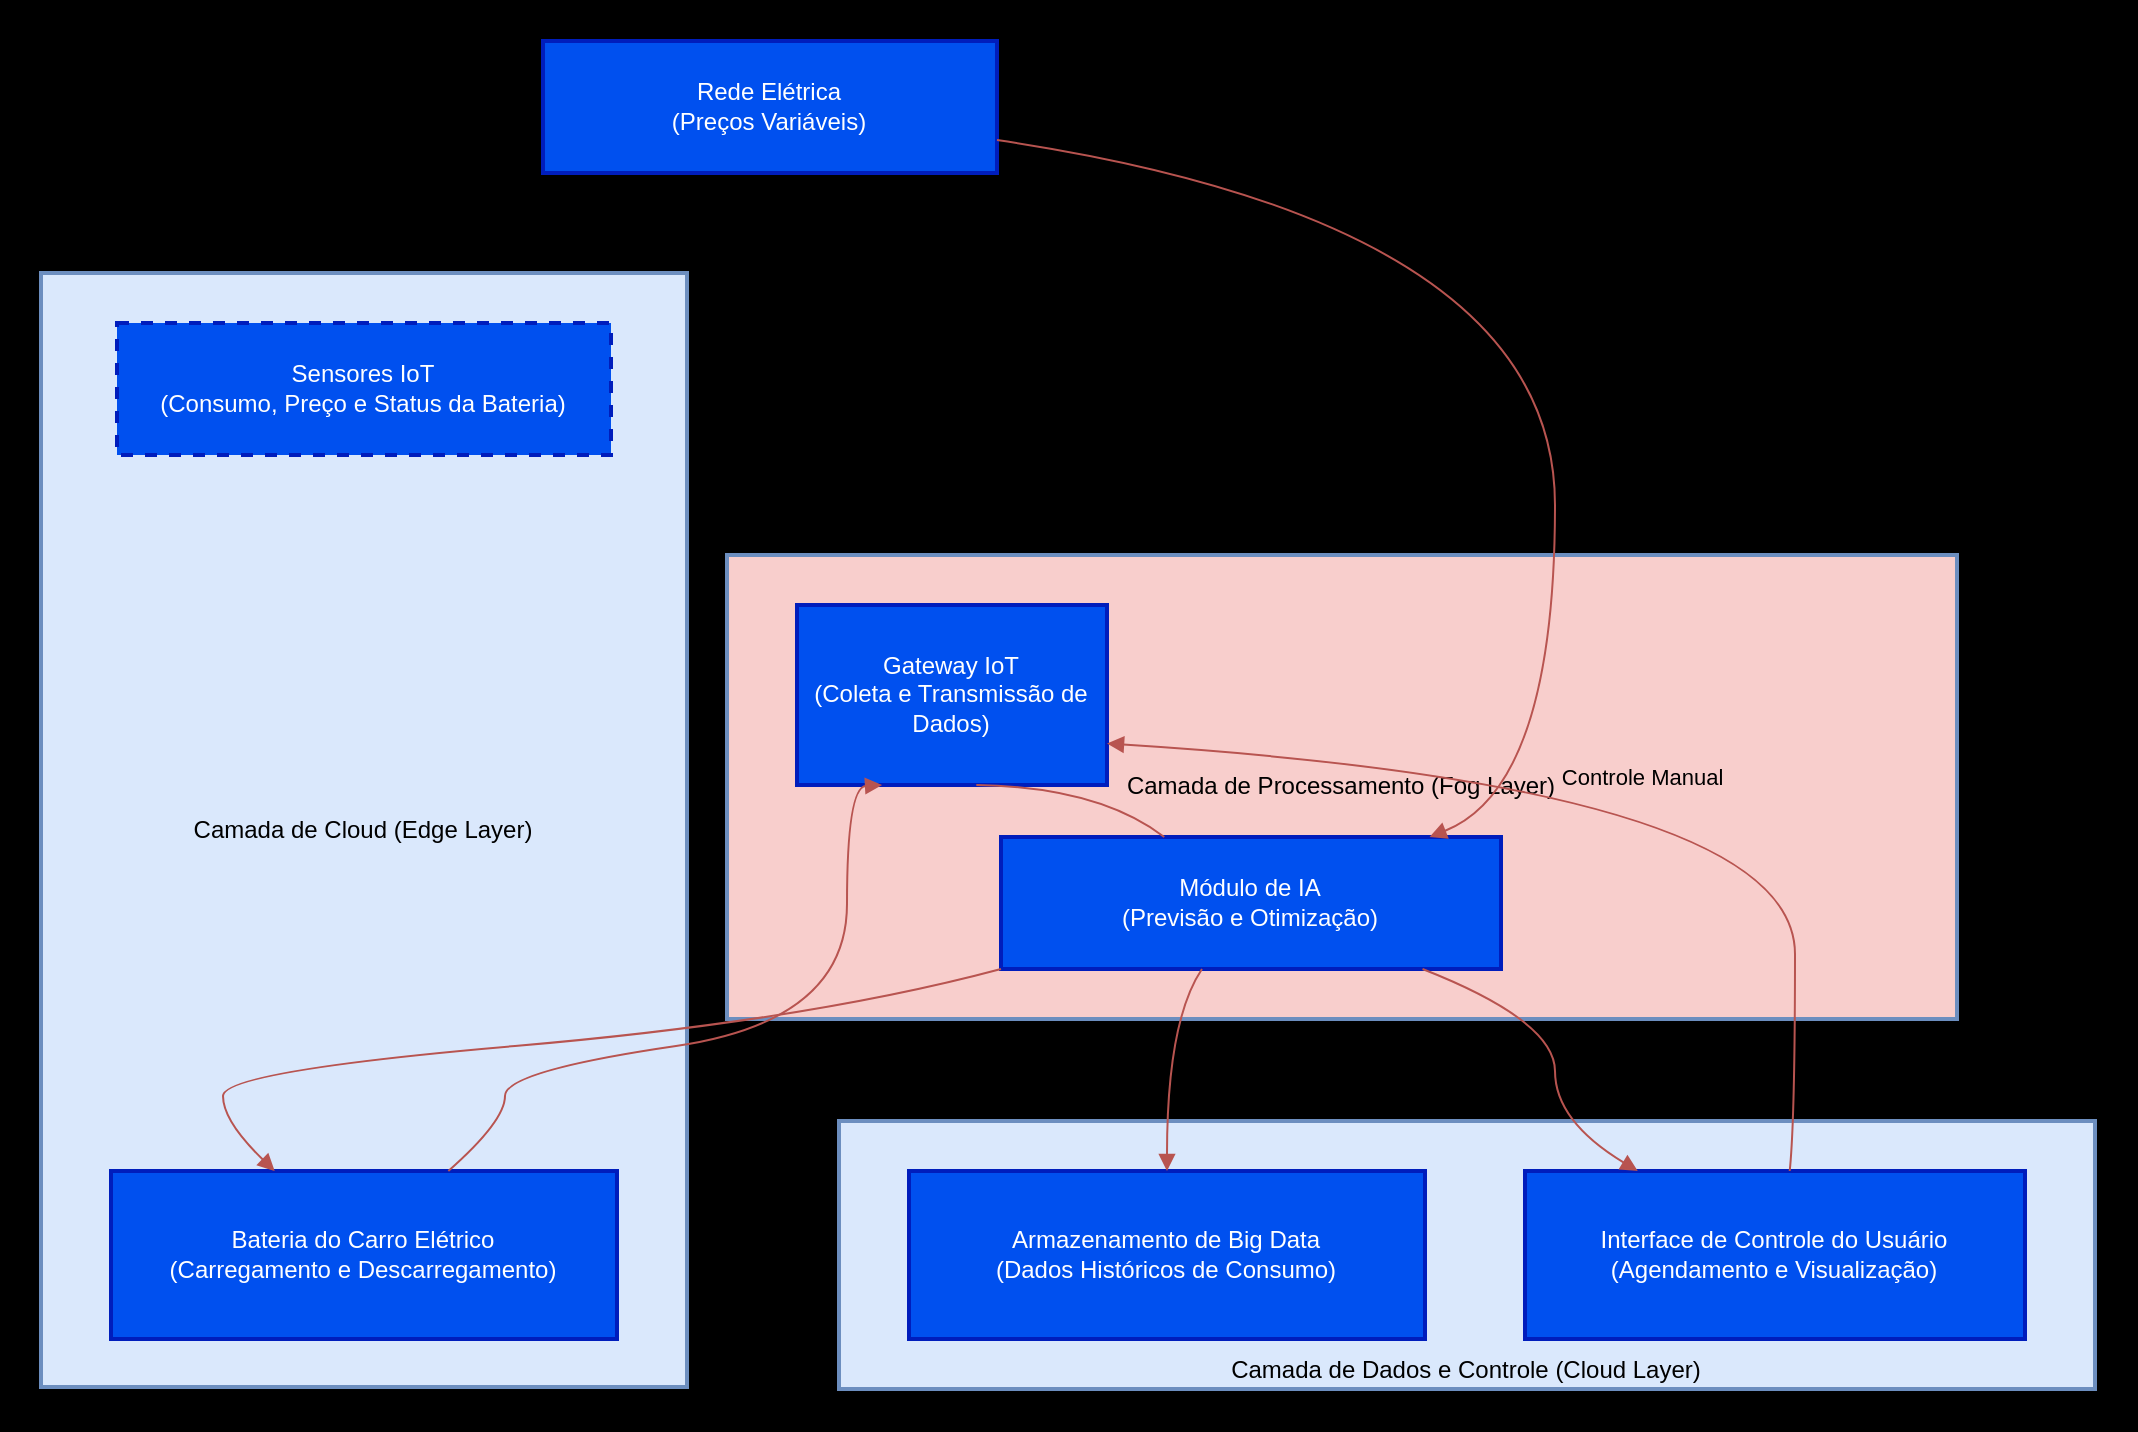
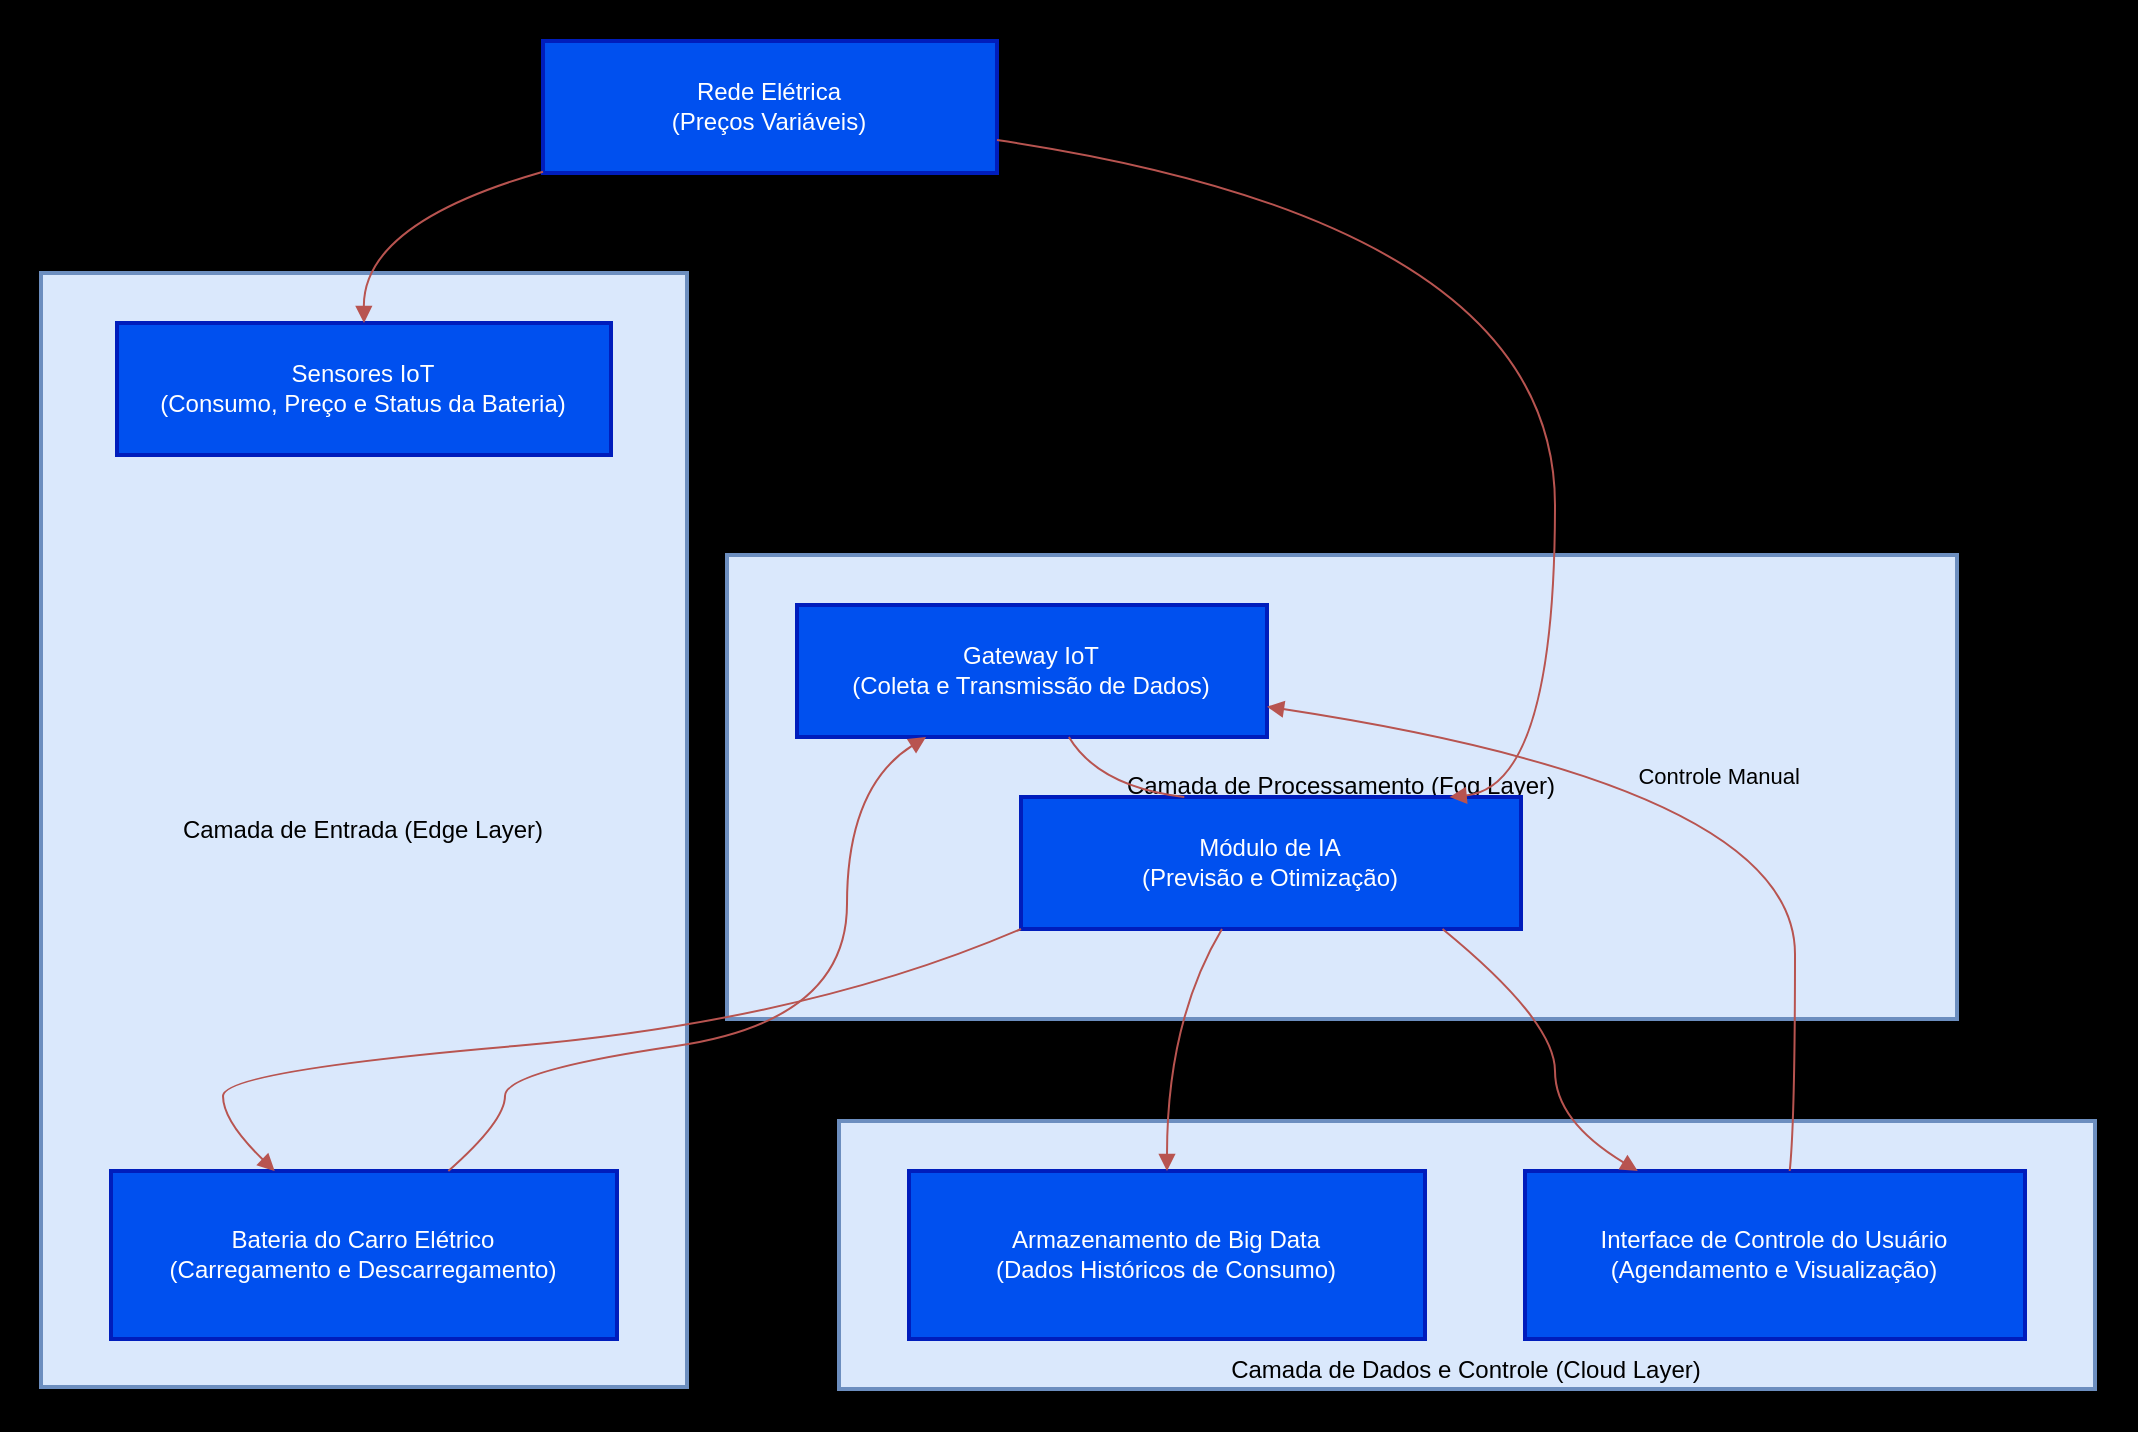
edge "Rede Elétrica (Preços Variáveis)" -> "Sensores IoT (Consumo, Preço e Status da Bateria)": added
node "Sensores IoT (Consumo, Preço e Status da Bateria)": style dashed -> solid
node "Gateway IoT (Coleta e Transmissão de Dados)": size 310x180 -> 470x132
node "Camada de Processamento (Fog Layer)": fillcolor #f8cecc -> #dae8fc
node "Camada de Cloud (Edge Layer)": label "Camada de Cloud (Edge Layer)" -> "Camada de Entrada (Edge Layer)"
node "Módulo de IA (Previsão e Otimização)": moved (1251, 903) -> (1271, 863)
